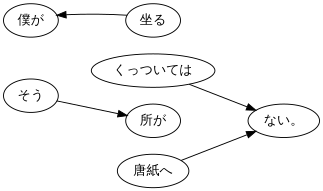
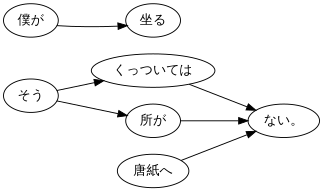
edge "坐る" -> "僕が": reversed
edge "そう" -> "くっついては": added
edge "所が" -> "ない。": added
